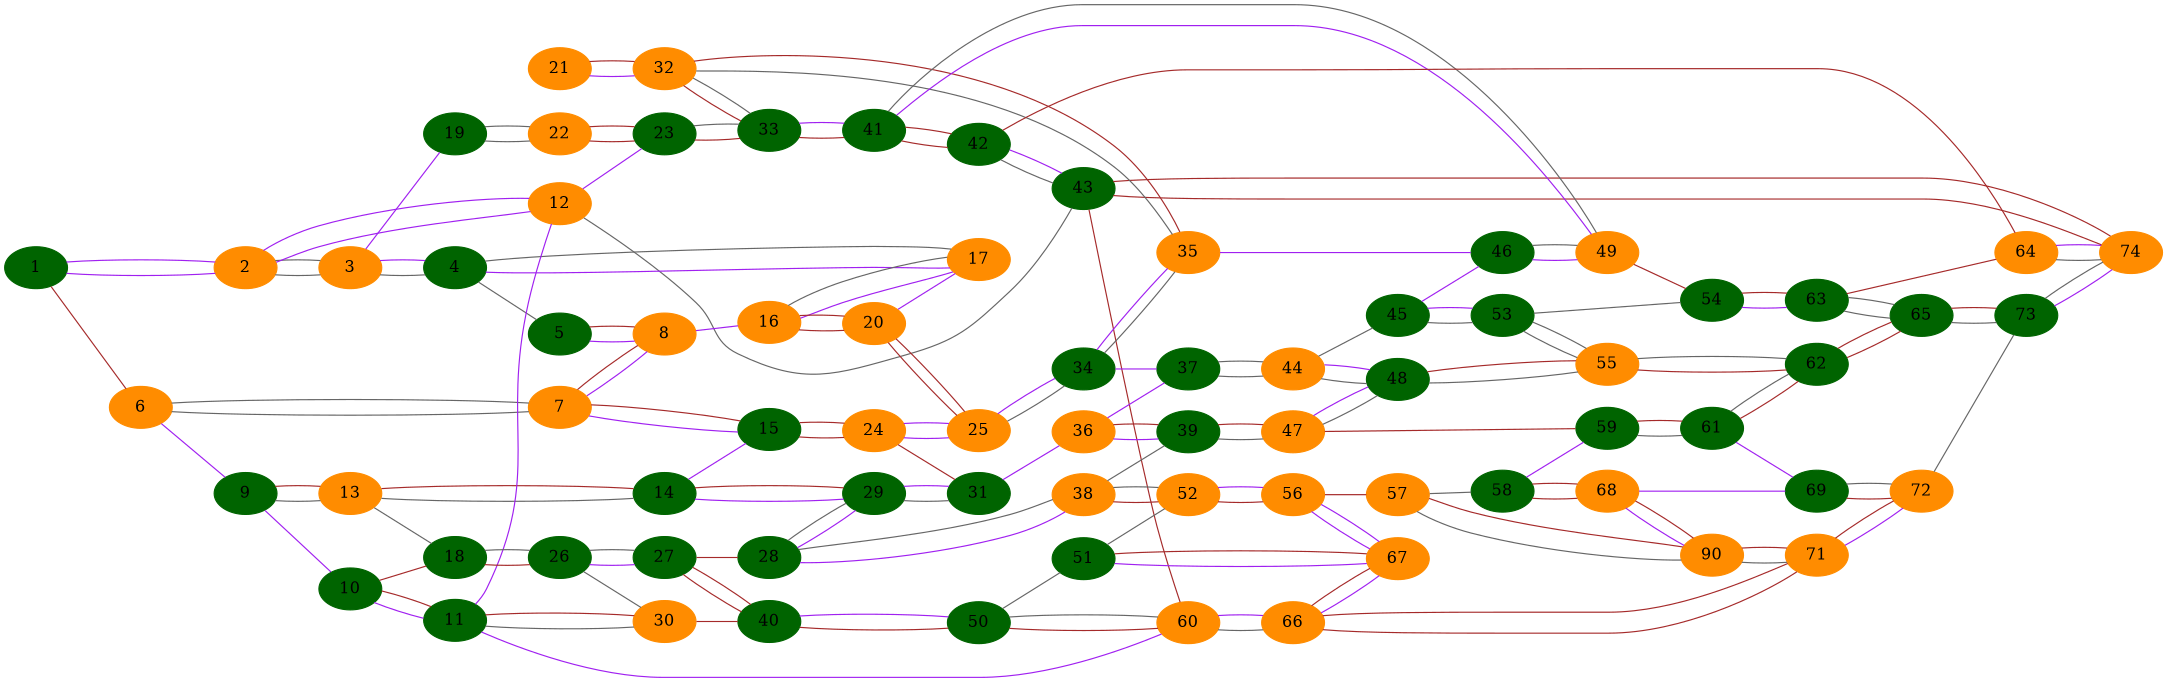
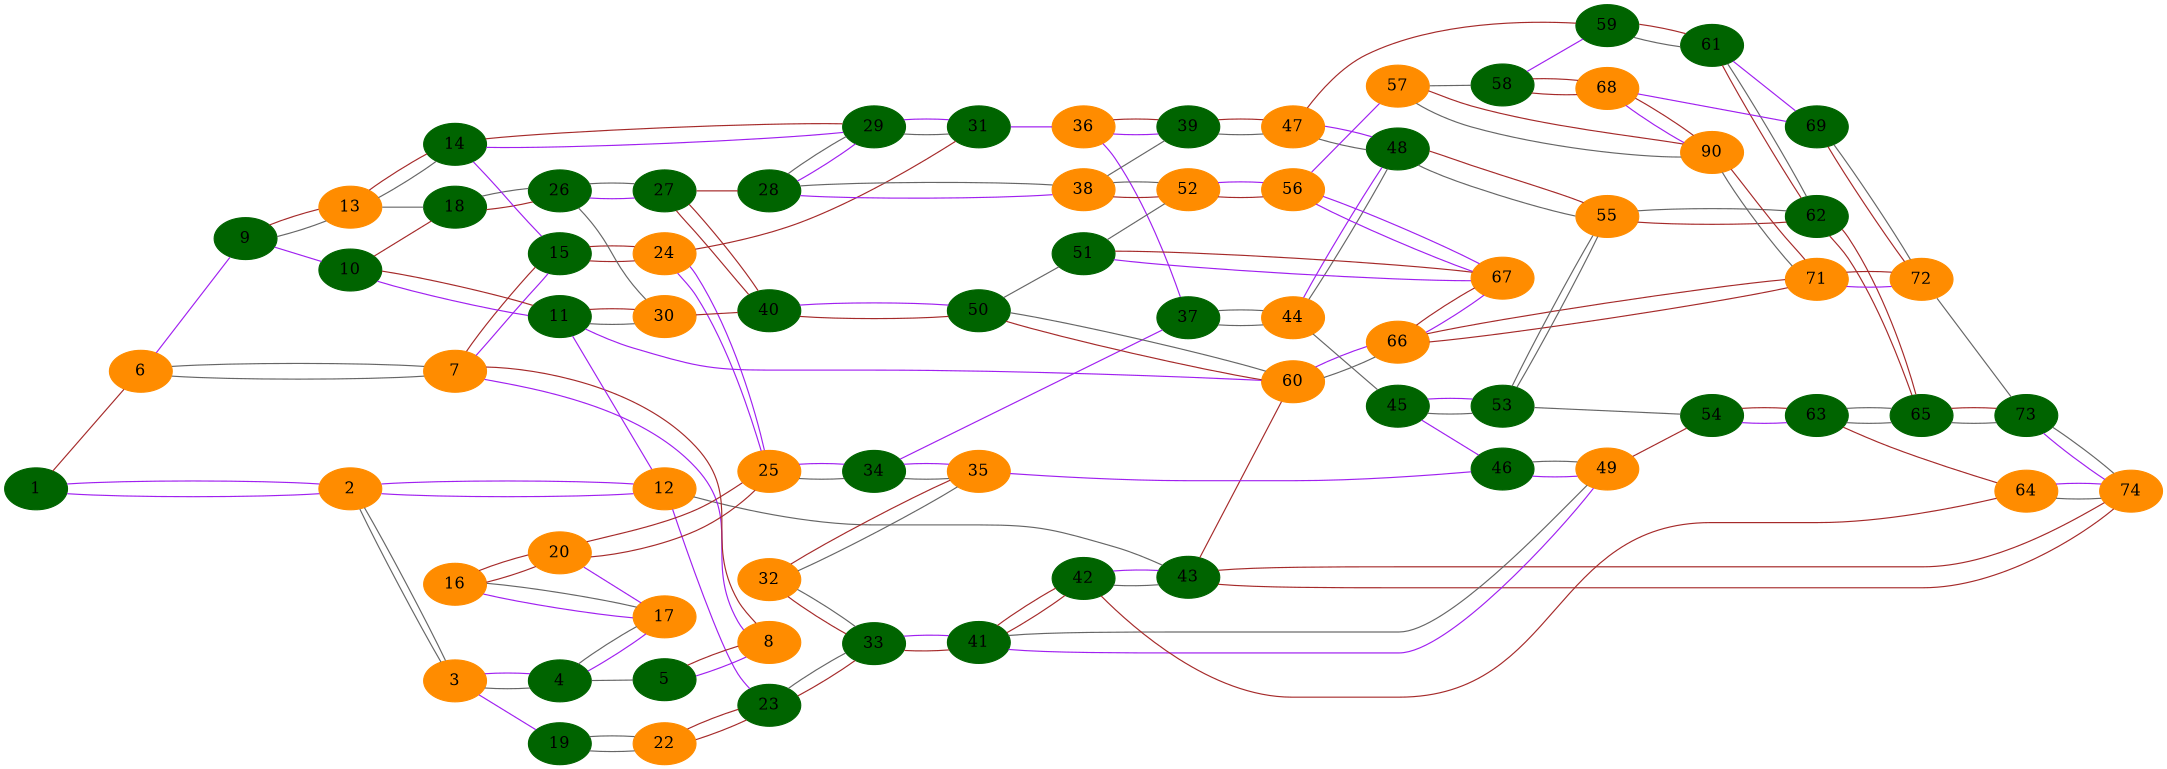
node "21": removed
edge "16" -- "8": removed
edge "56" -- "57": color brown -> purple
